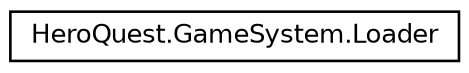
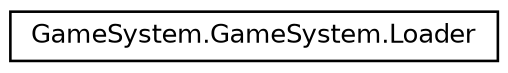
node "HeroQuest.GameSystem.Loader": label "HeroQuest.GameSystem.Loader" -> "GameSystem.GameSystem.Loader"
